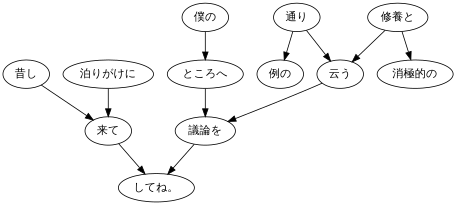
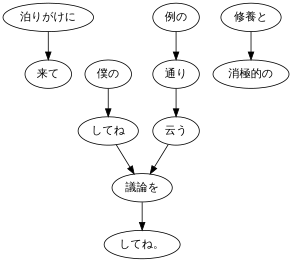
edge "通り" -> "例の": reversed
edge "修養と" -> "云う": removed
node "昔し": removed
node "ところへ": label "ところへ" -> "してね"
edge "来て" -> "してね。": removed
